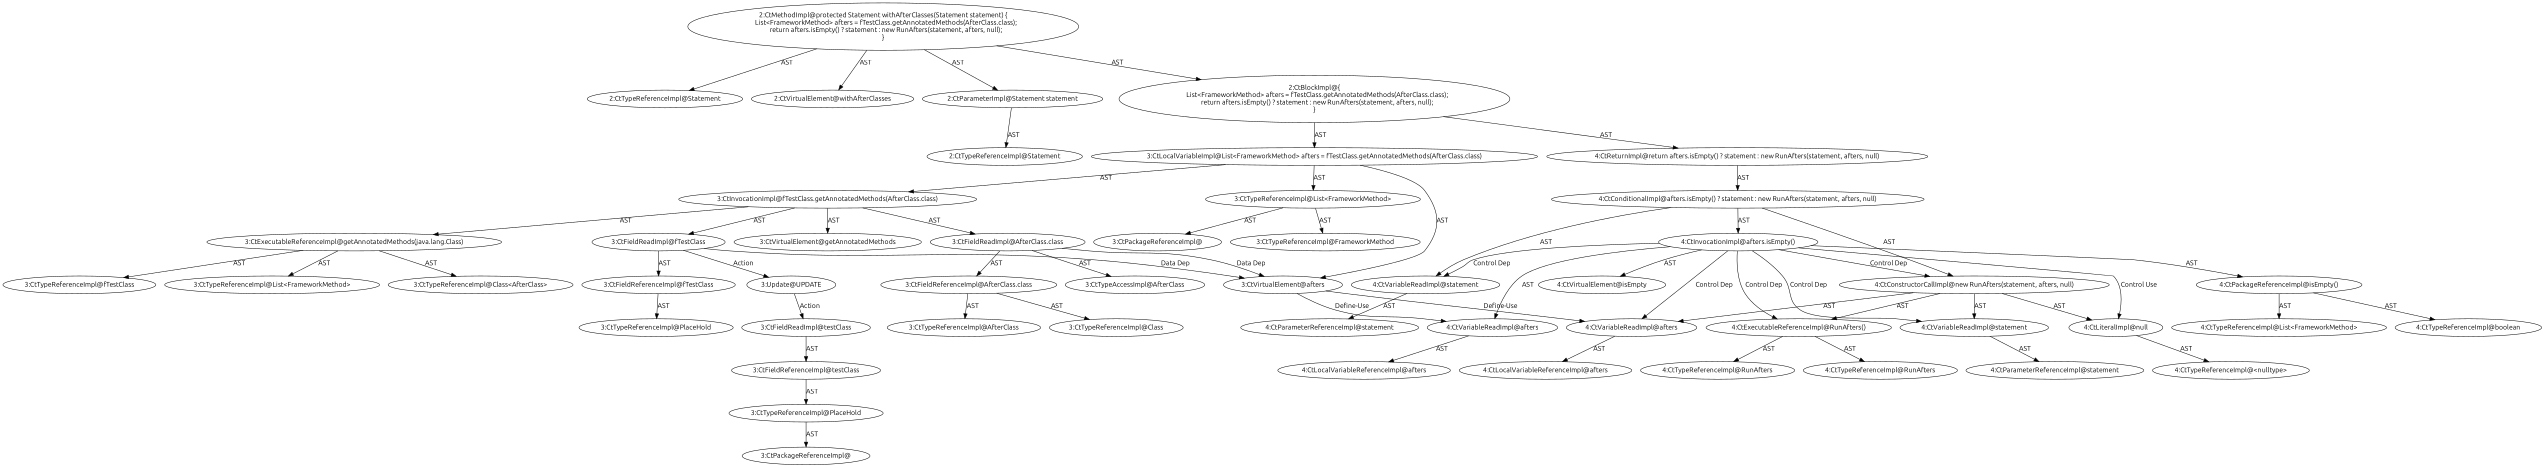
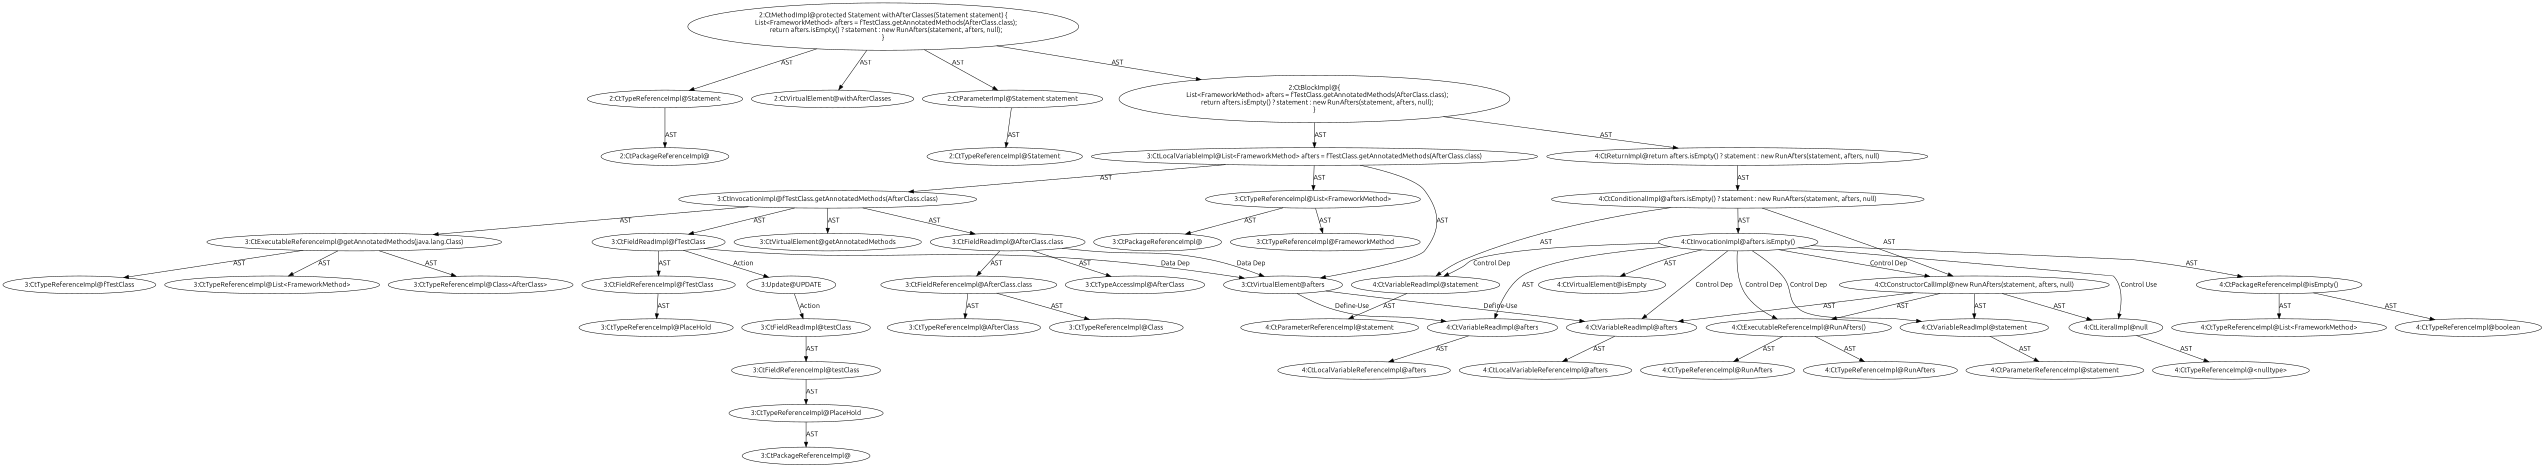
node "2:CtPackageReferenceImpl@": added
